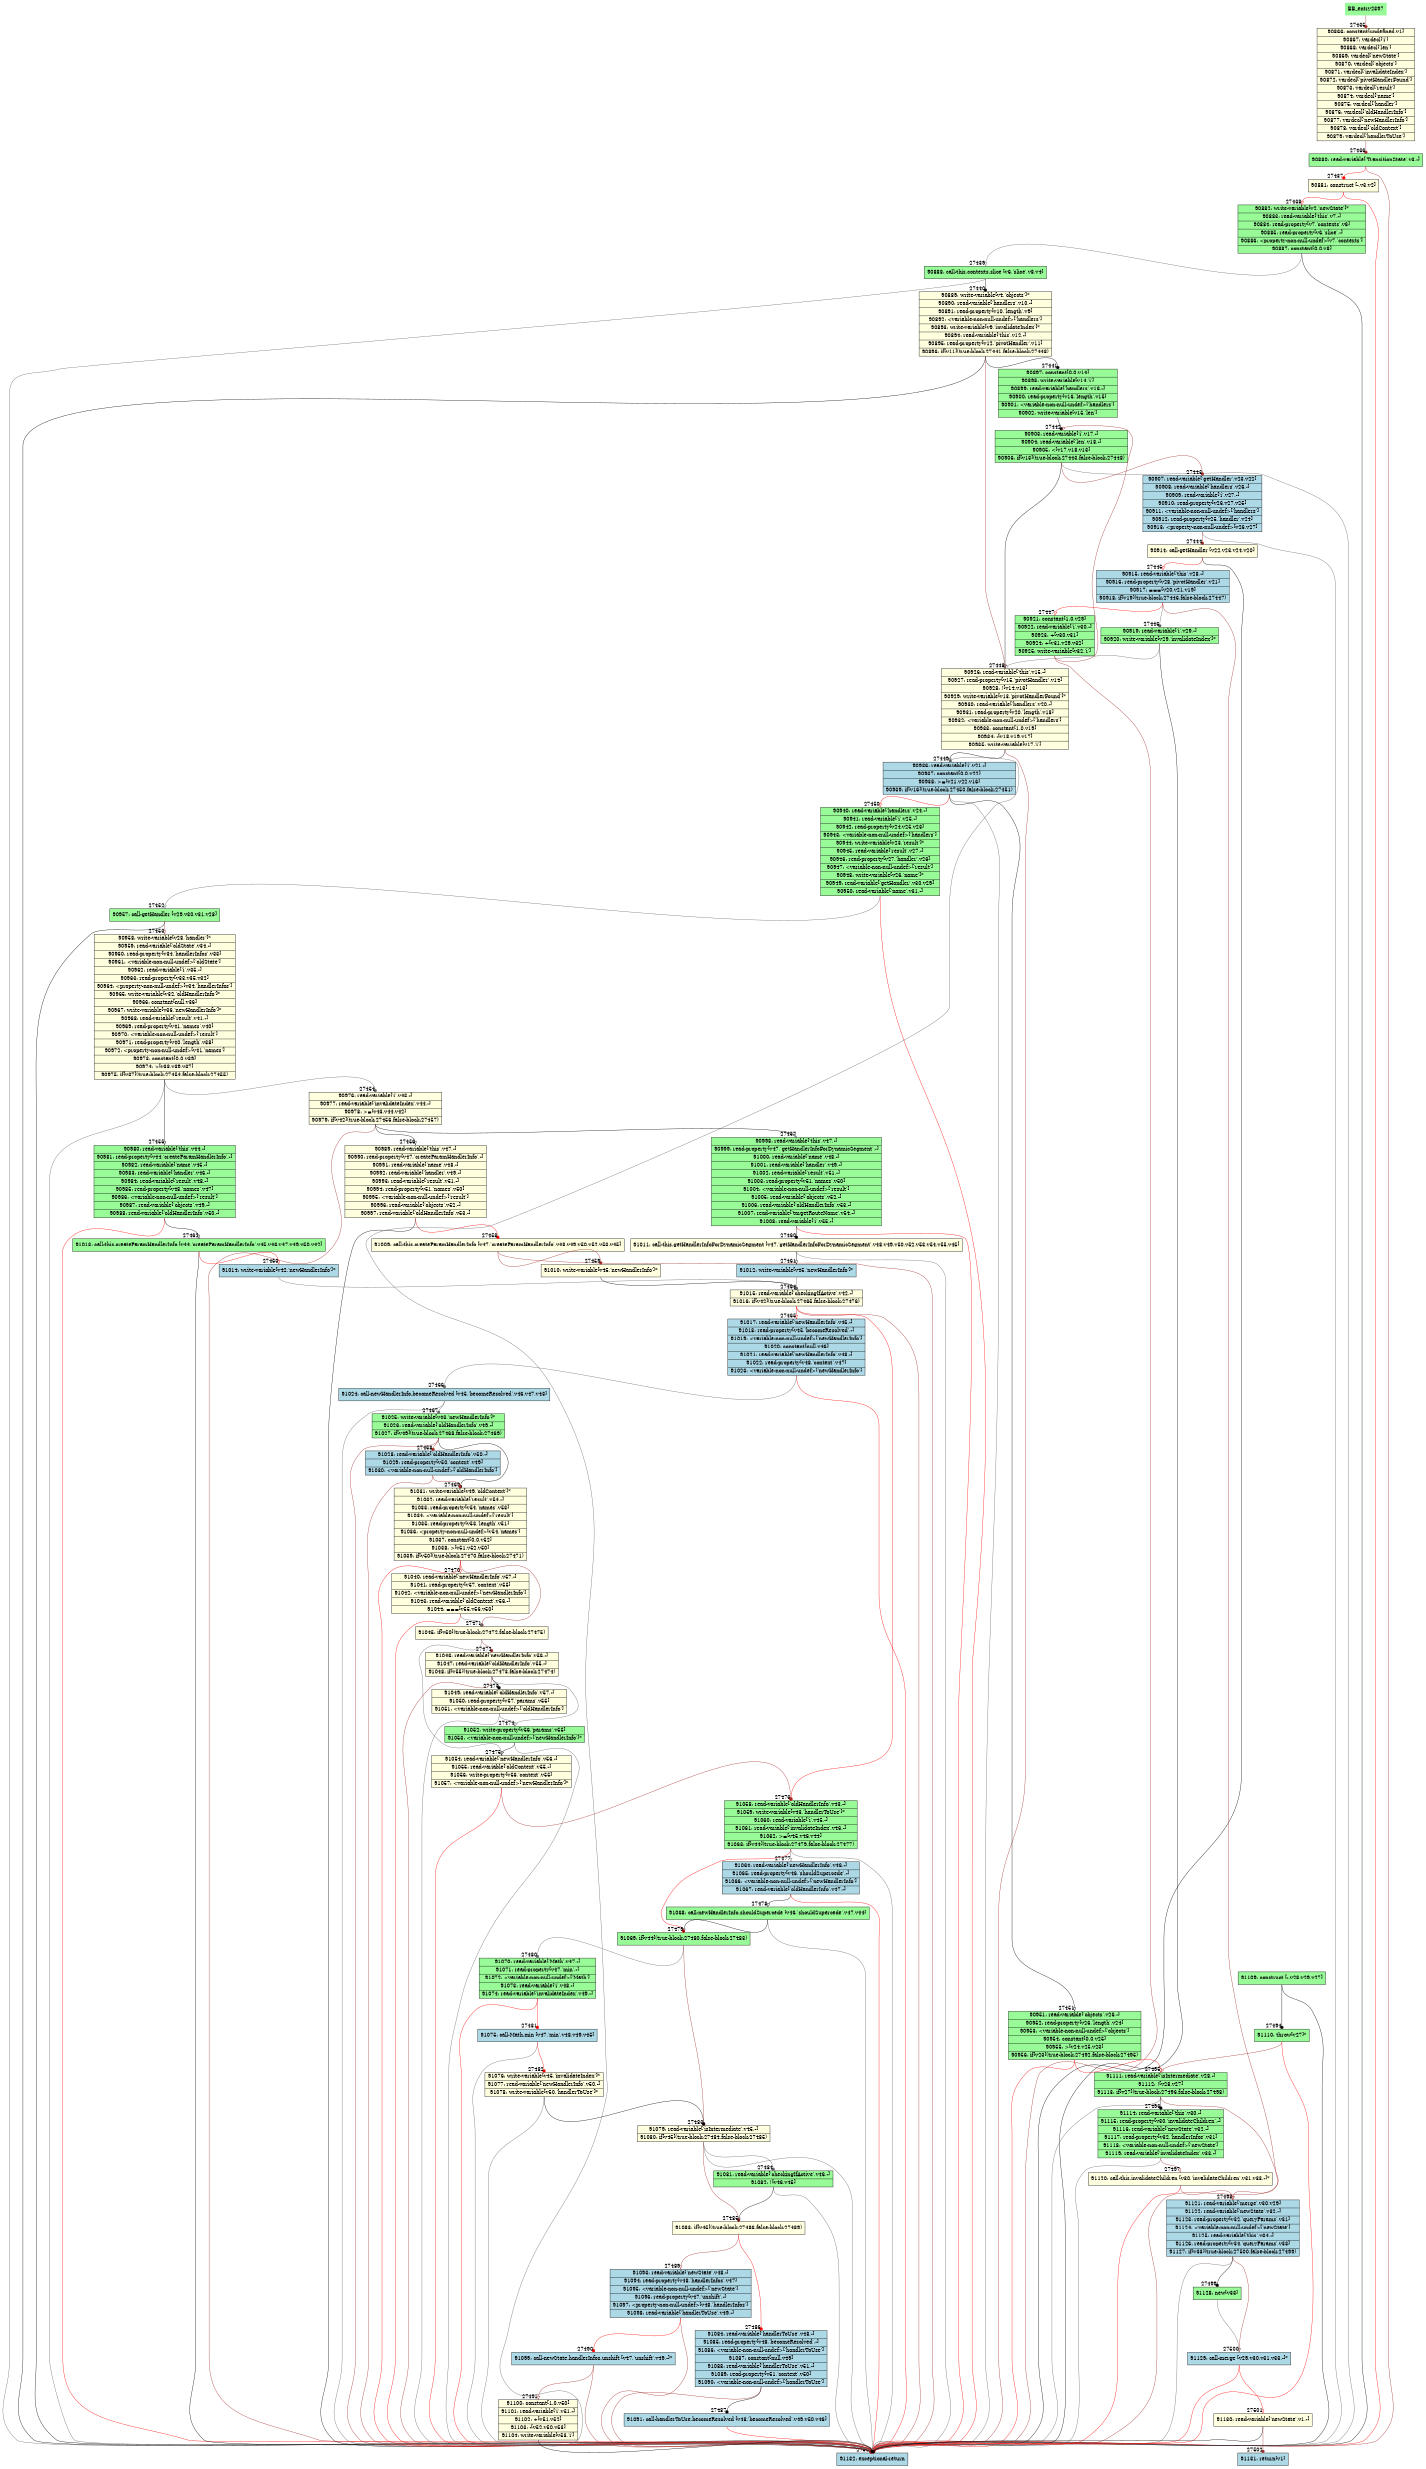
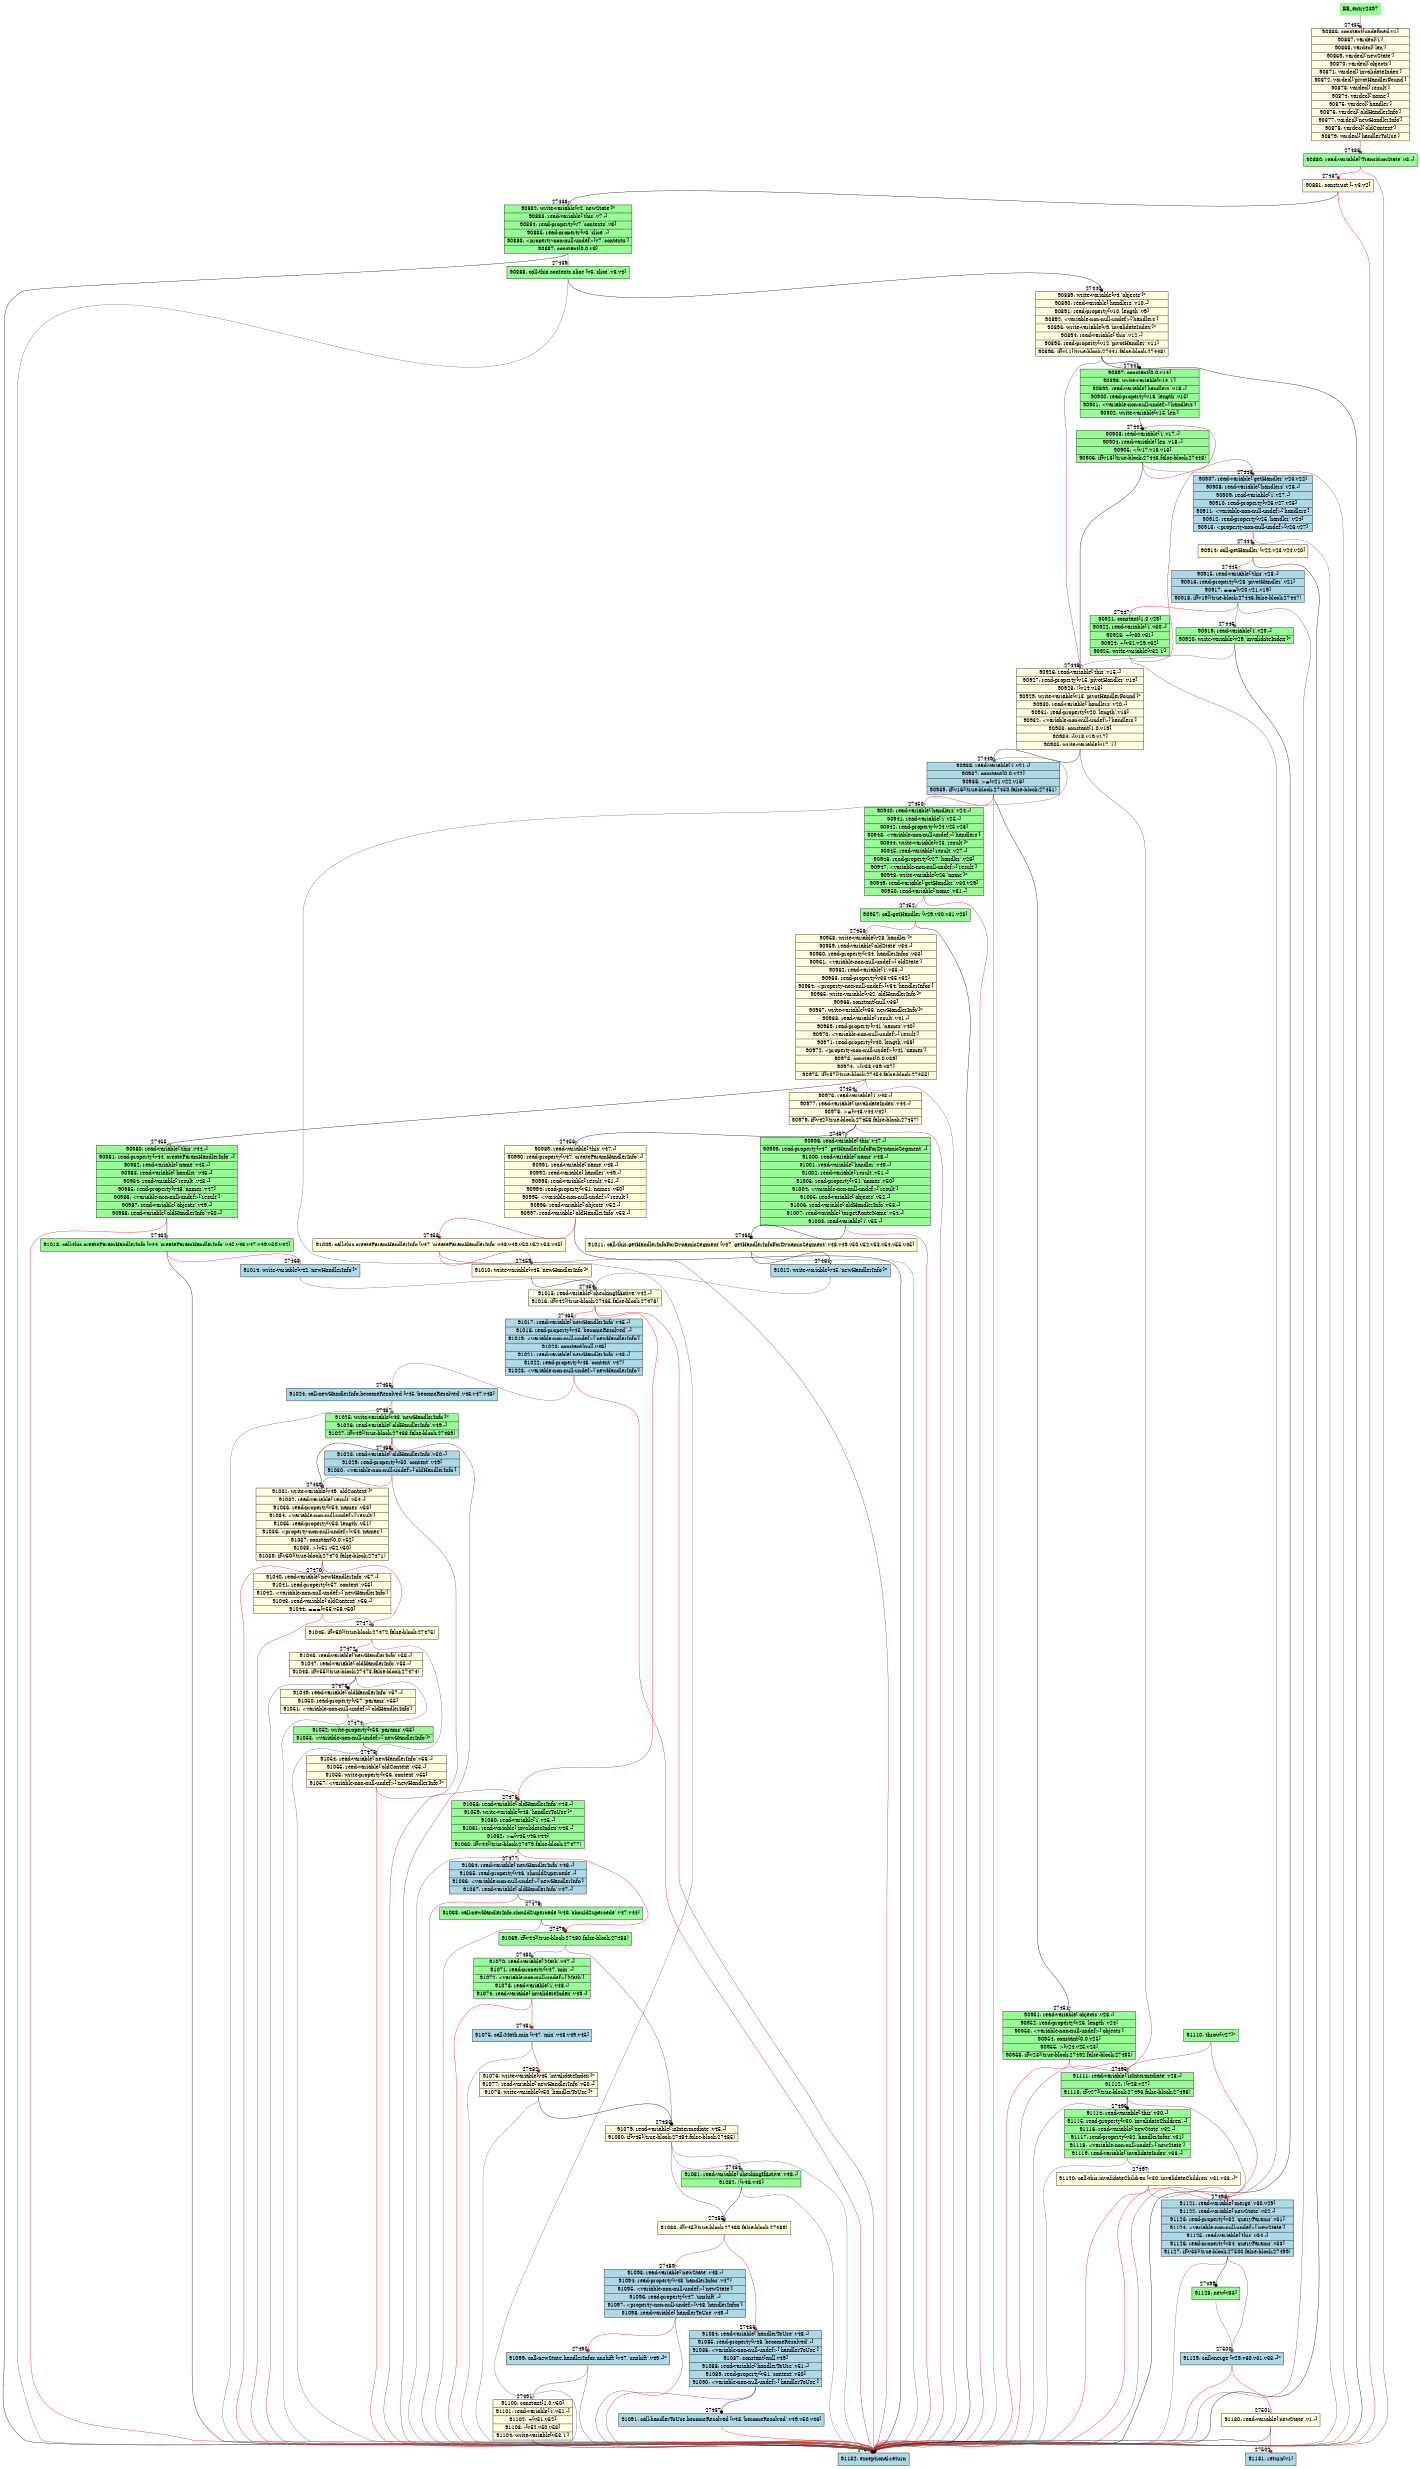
edge "90881: construct [-,v3,v2]" -> "90882: write-variable[v2,'newState']*": color red -> black
node "91109: construct [-,v28,v29,v27]": removed
edge "91128: new[v33]" -> "91129: call-merge [v29,v30,v31,v33,-]*": arrowhead onormal -> dot
